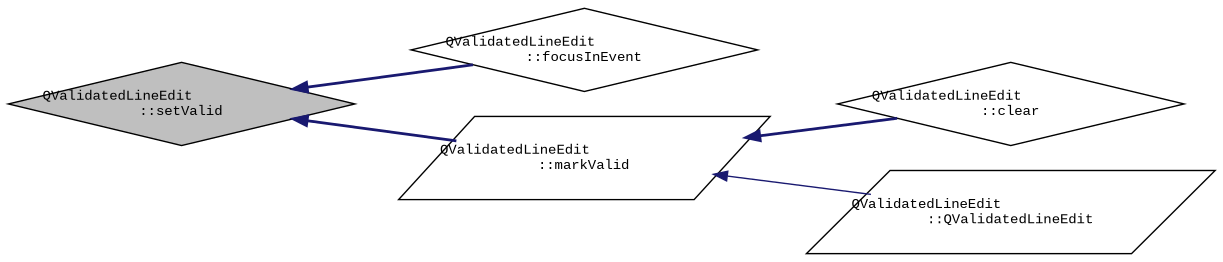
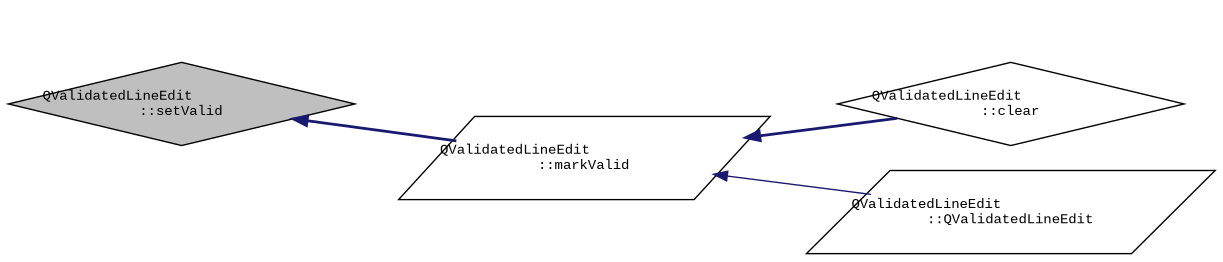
node "QValidatedLineEdit ::focusInEvent": removed
